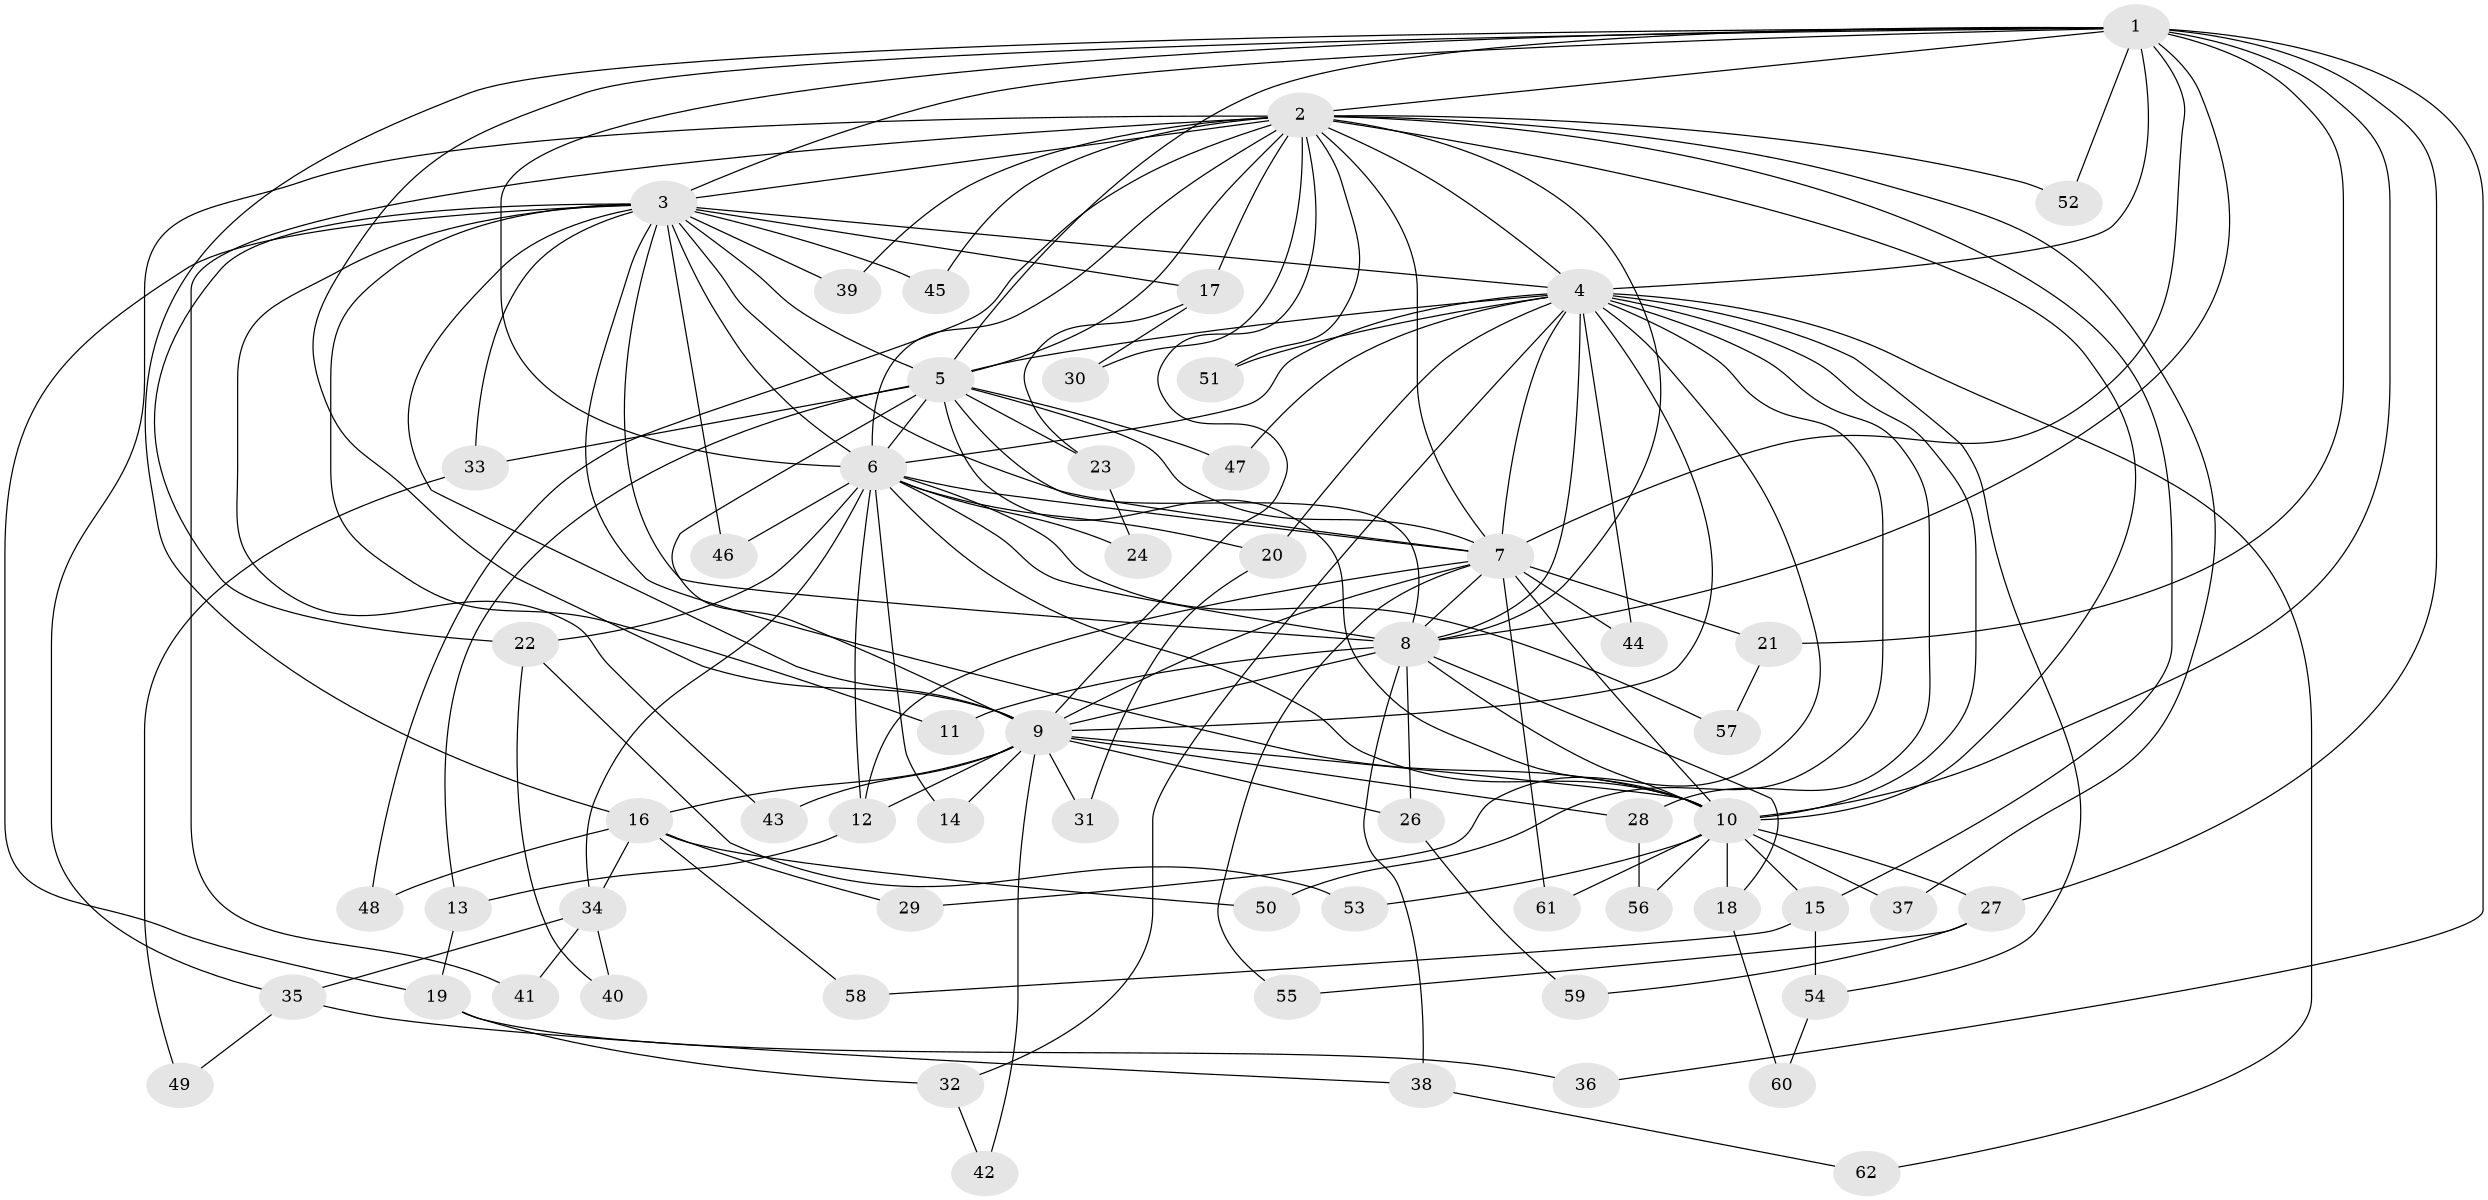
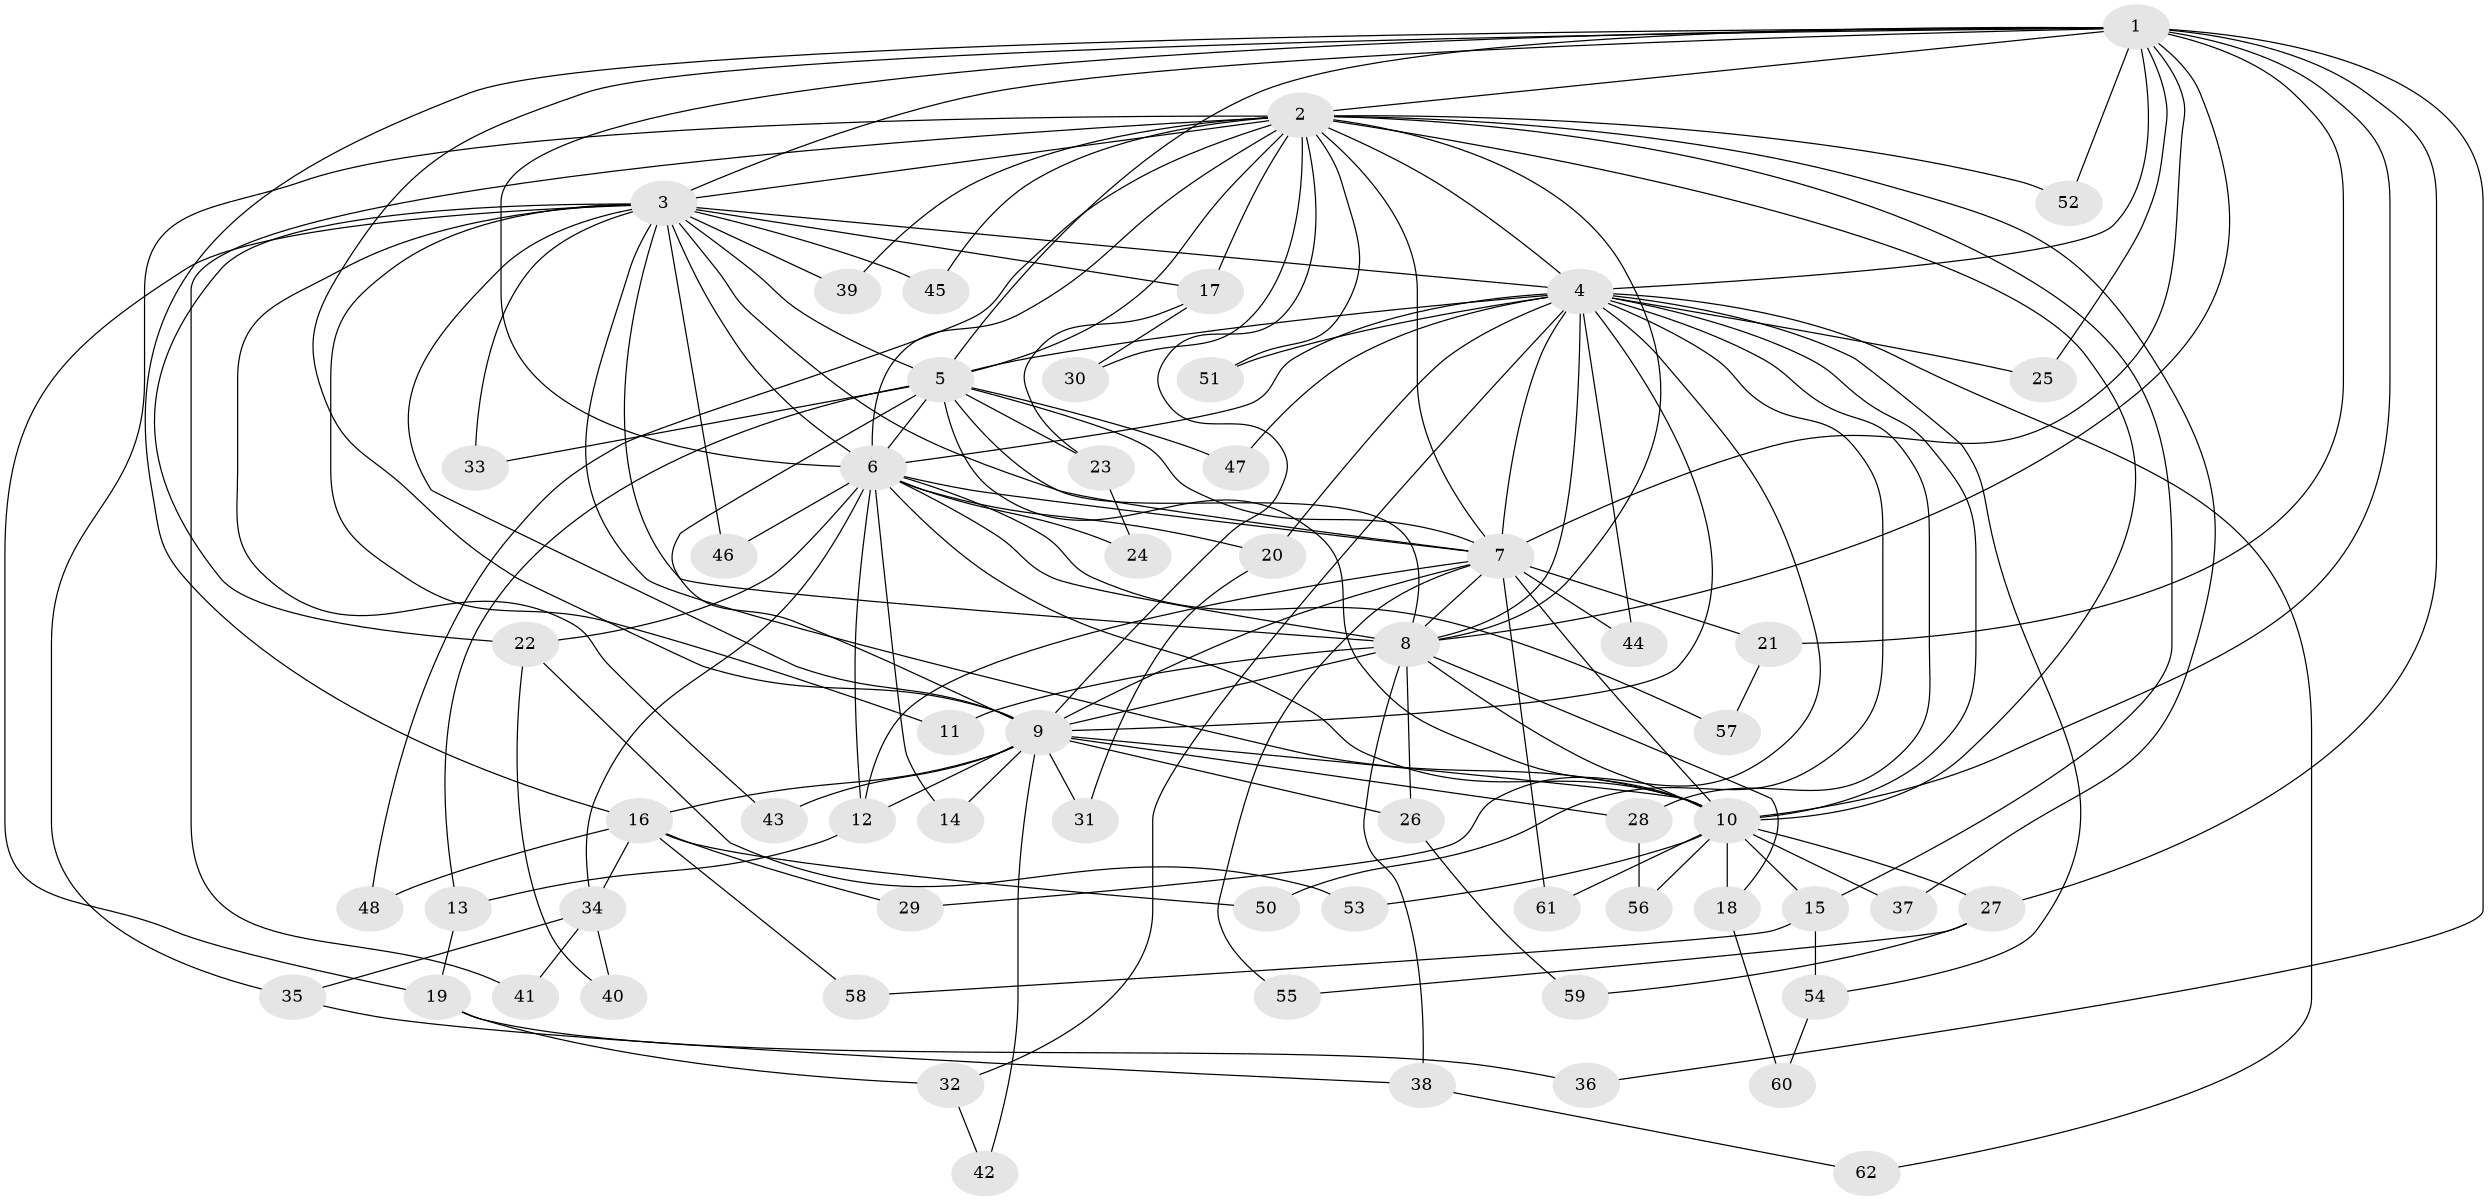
node "25": added
node "49": removed
